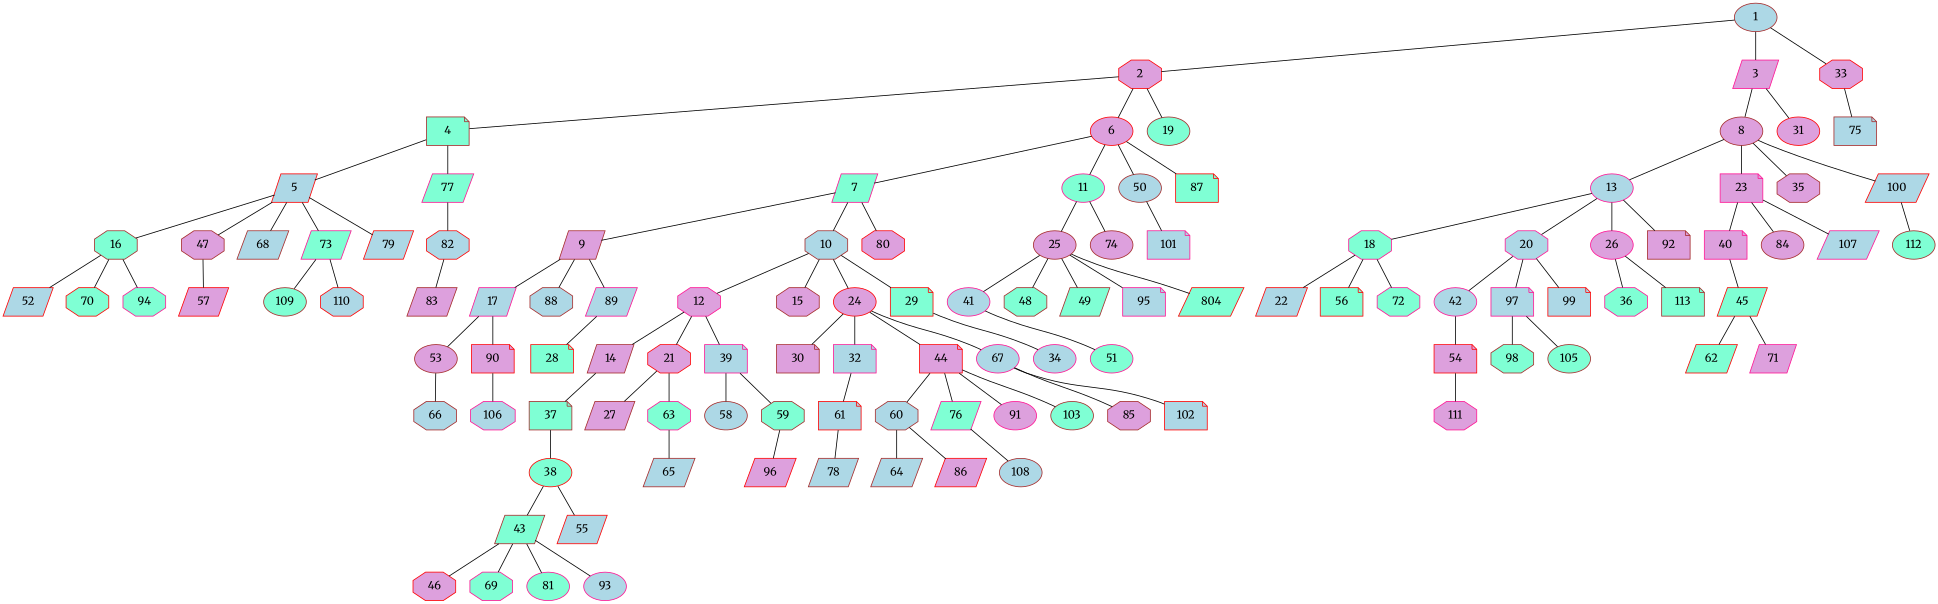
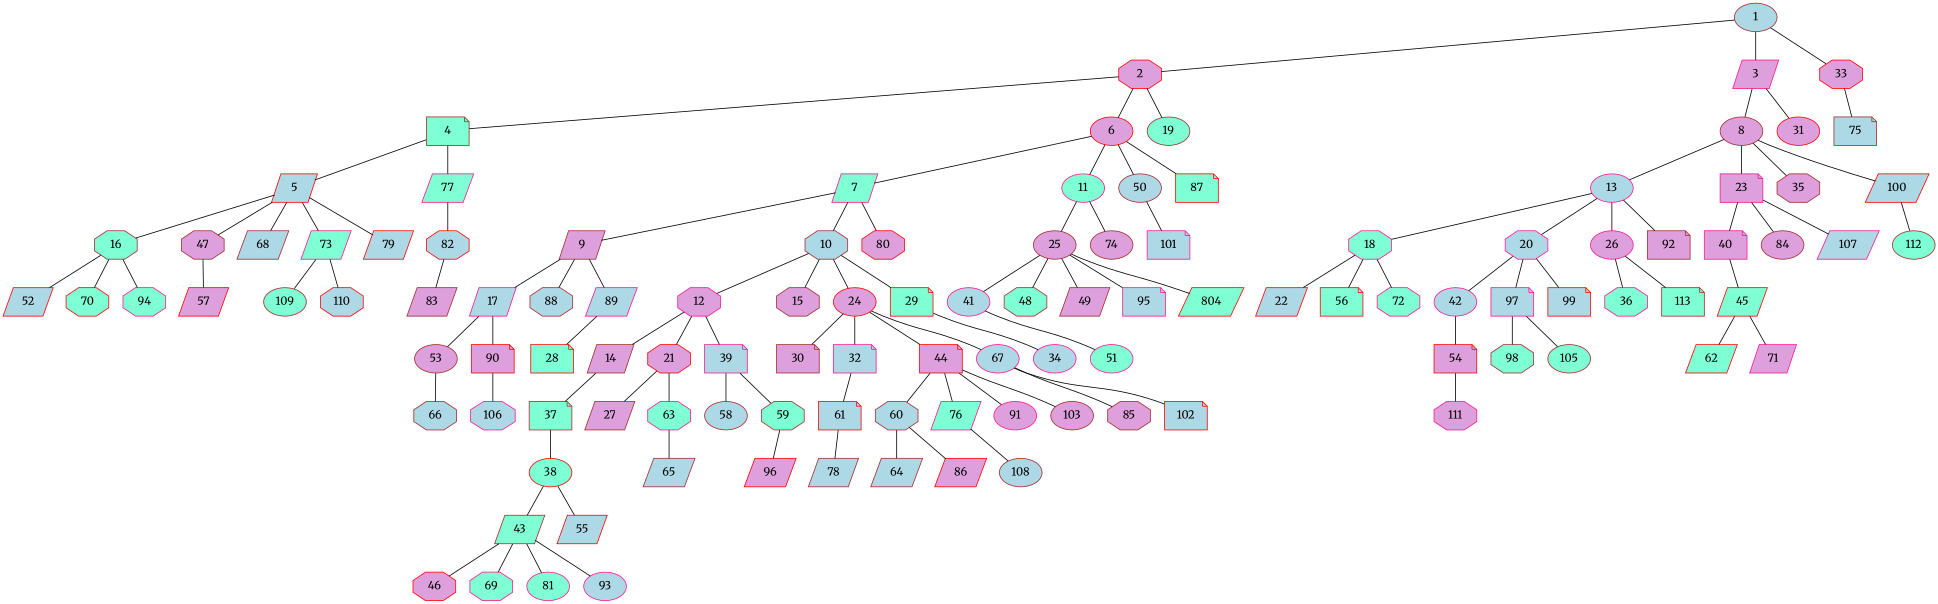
node "49": fillcolor aquamarine -> plum
node "103": fillcolor aquamarine -> plum
